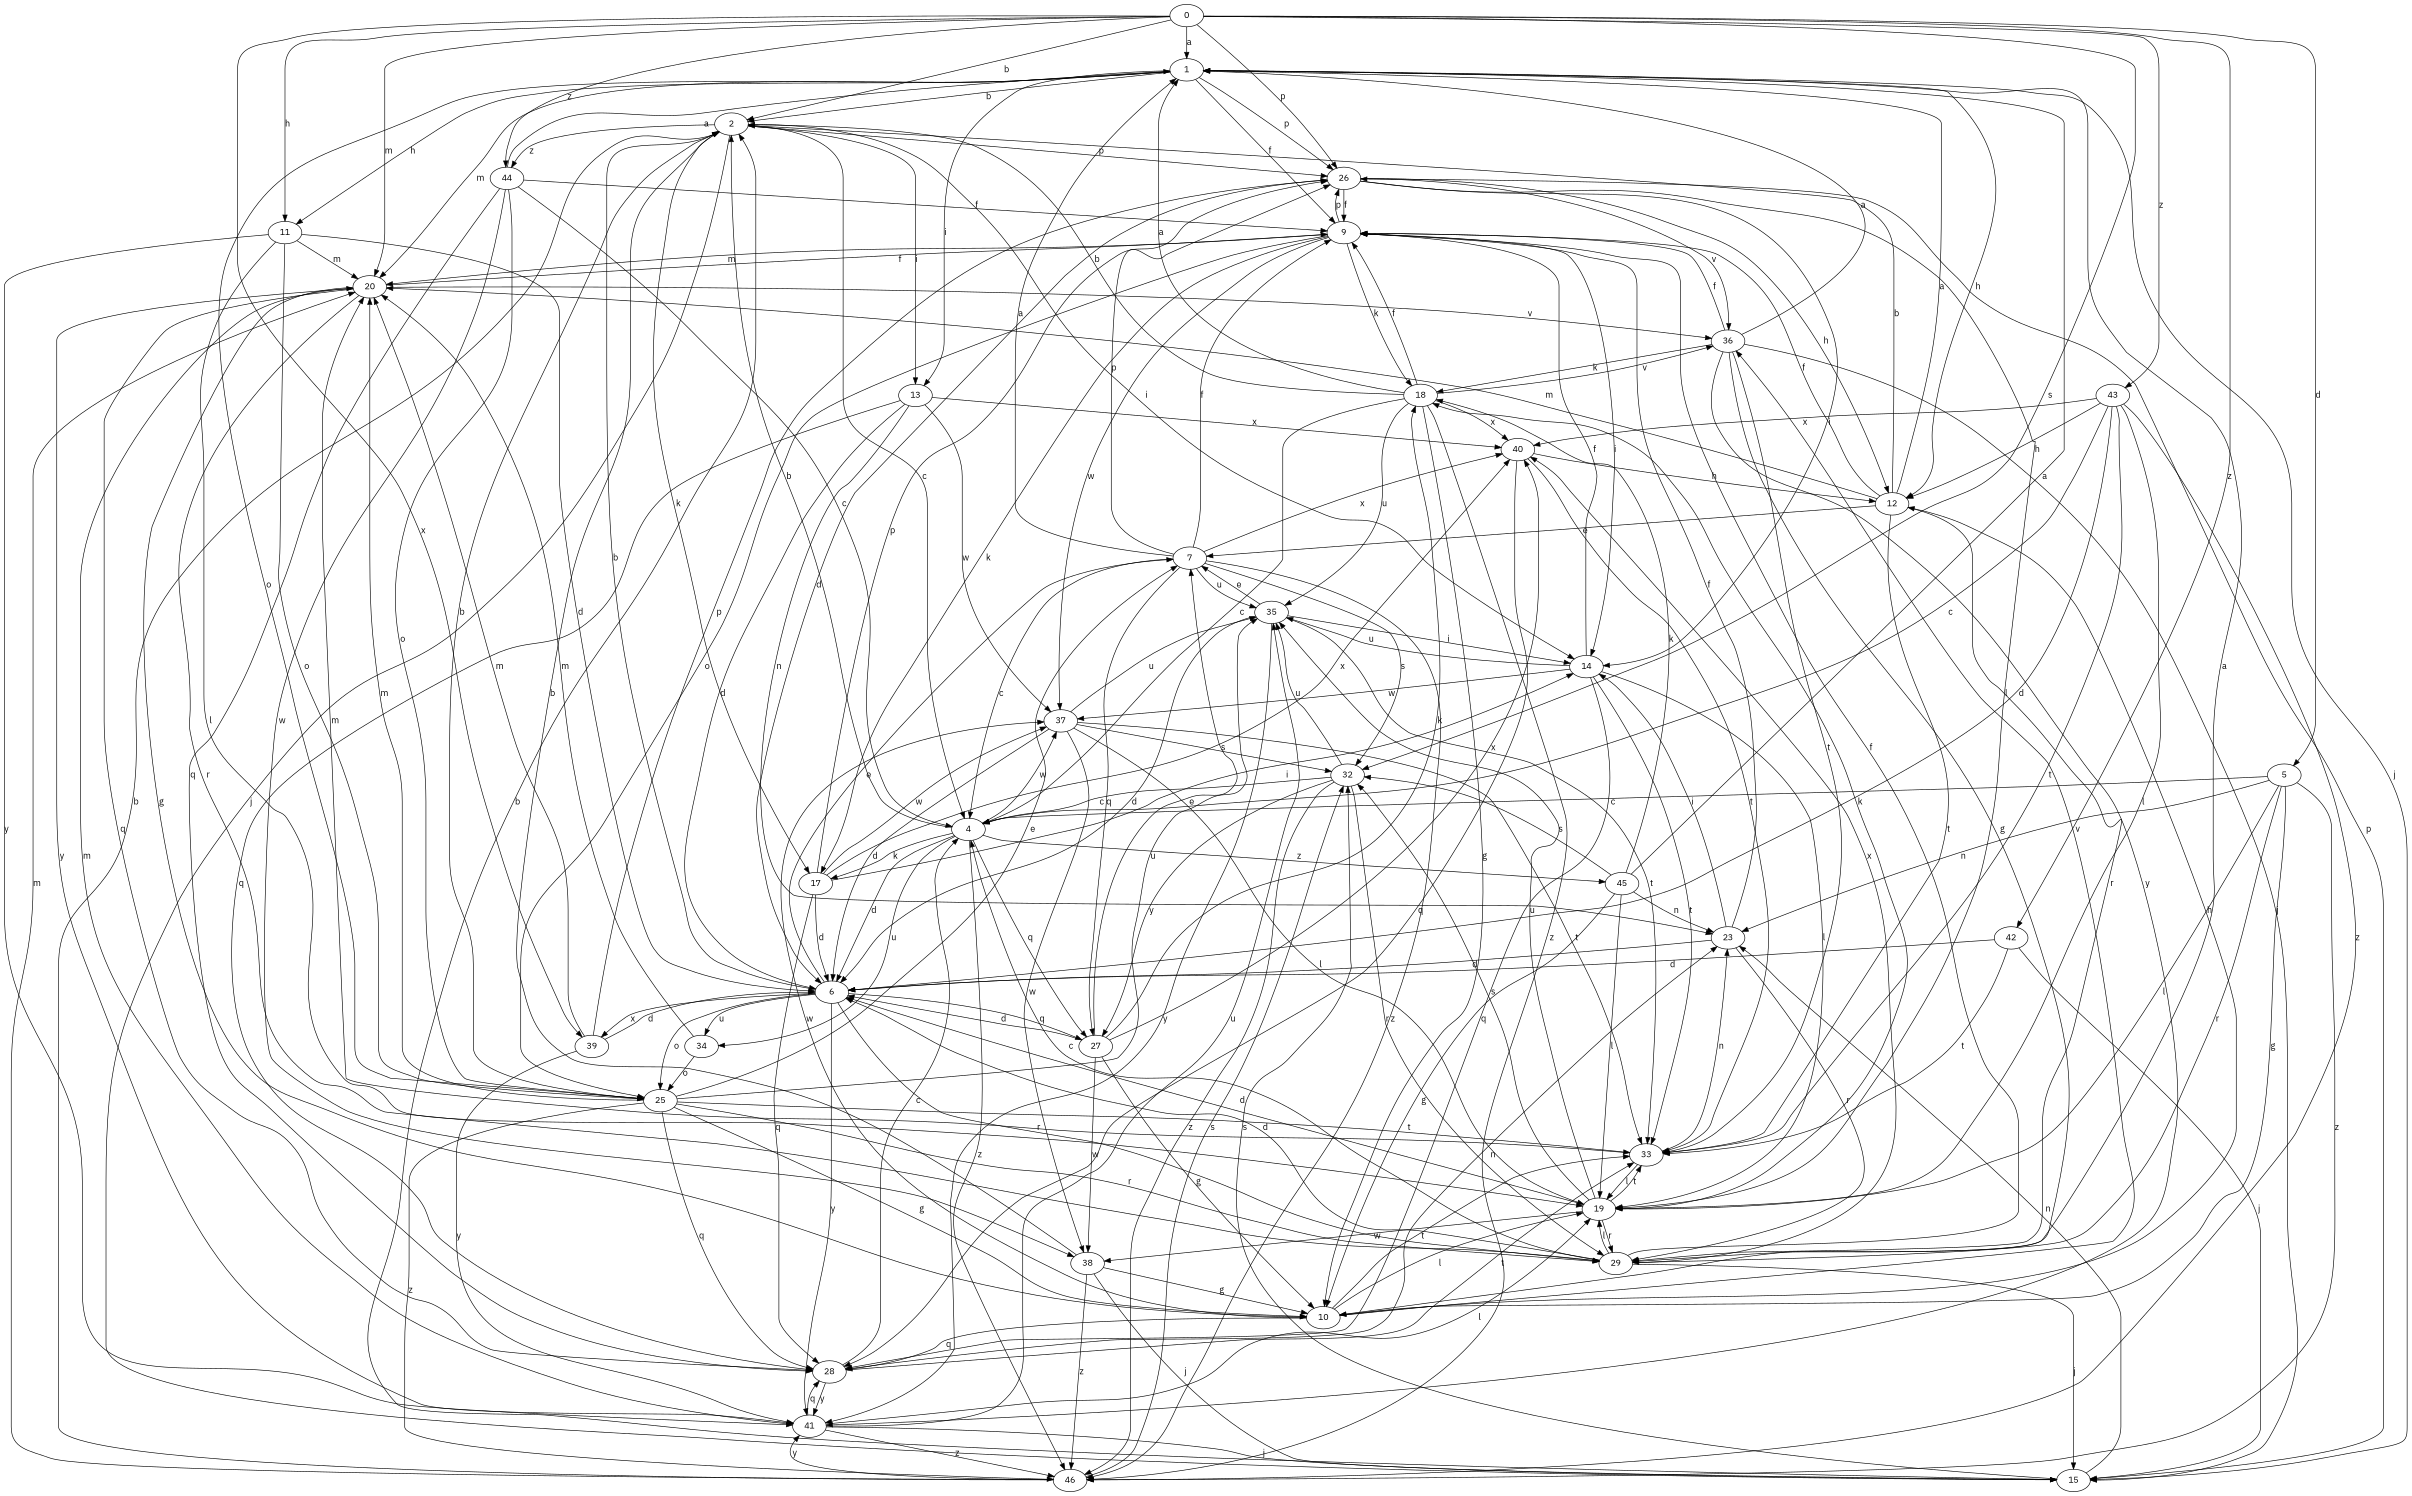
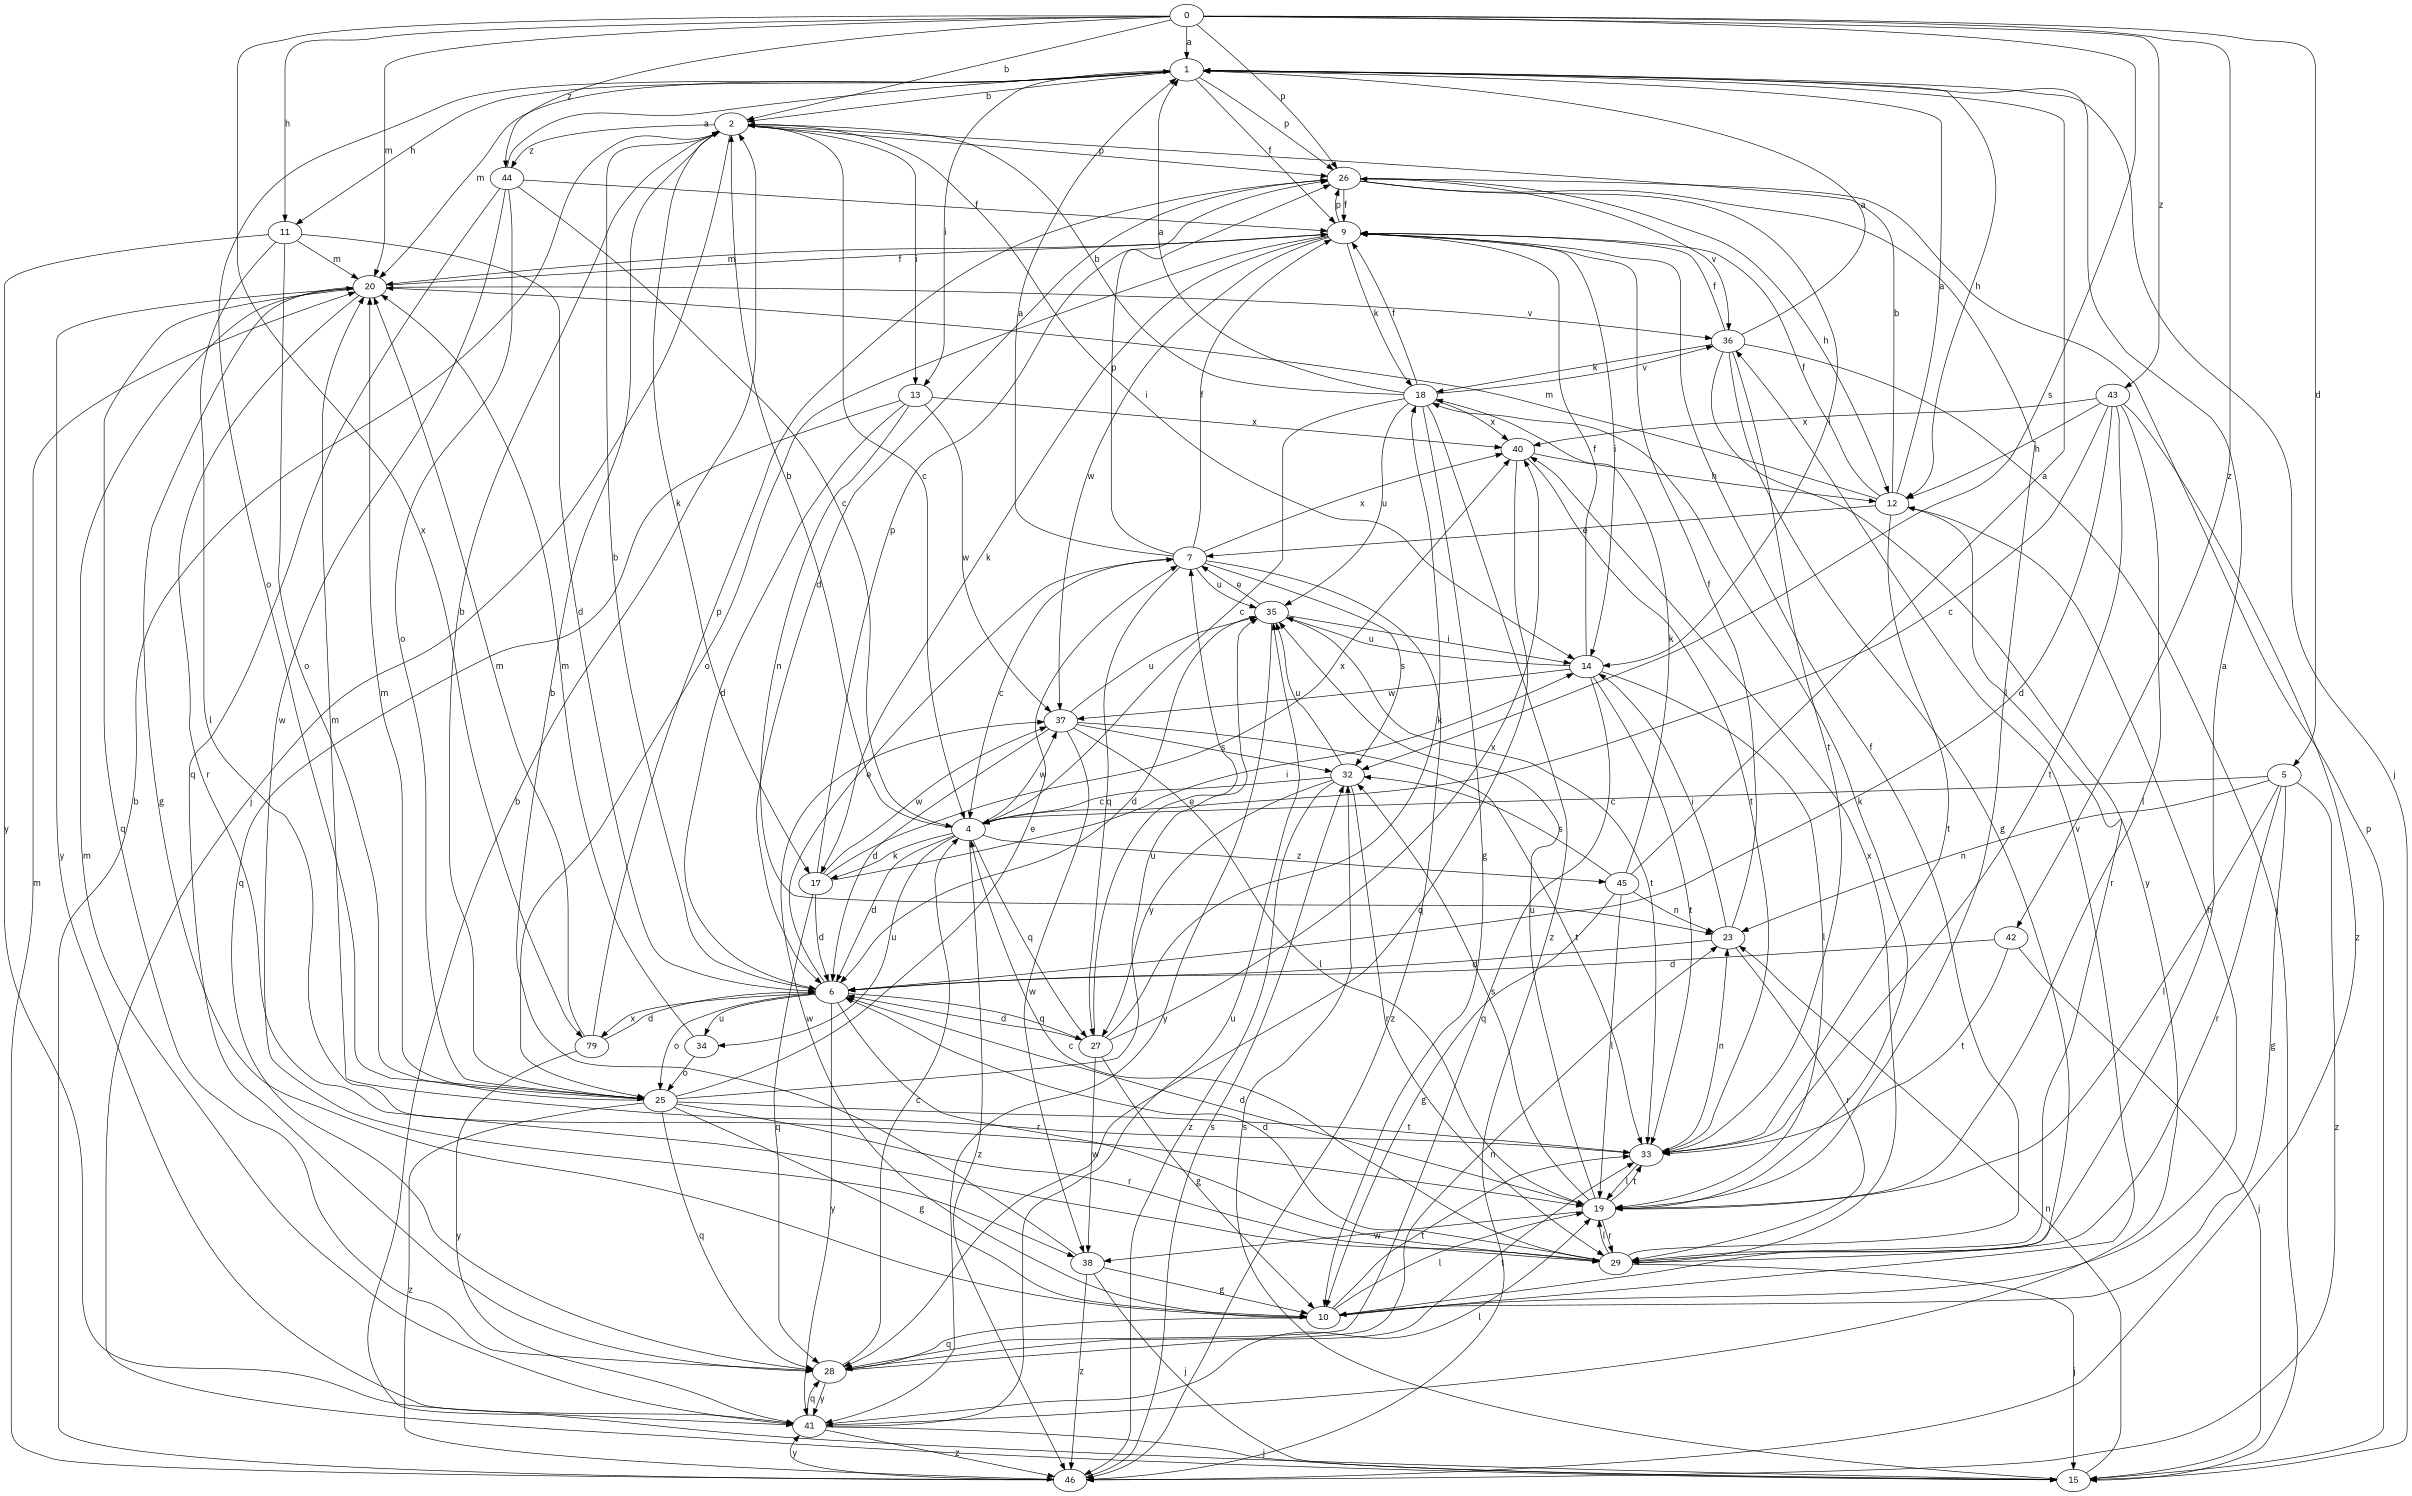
node "39": label "39" -> "79"
